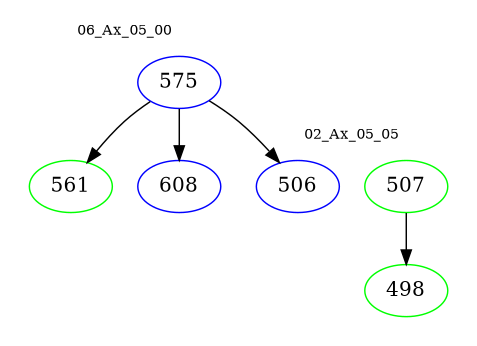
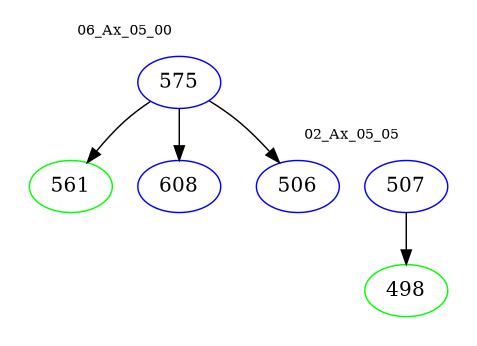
node "507": color green -> blue
